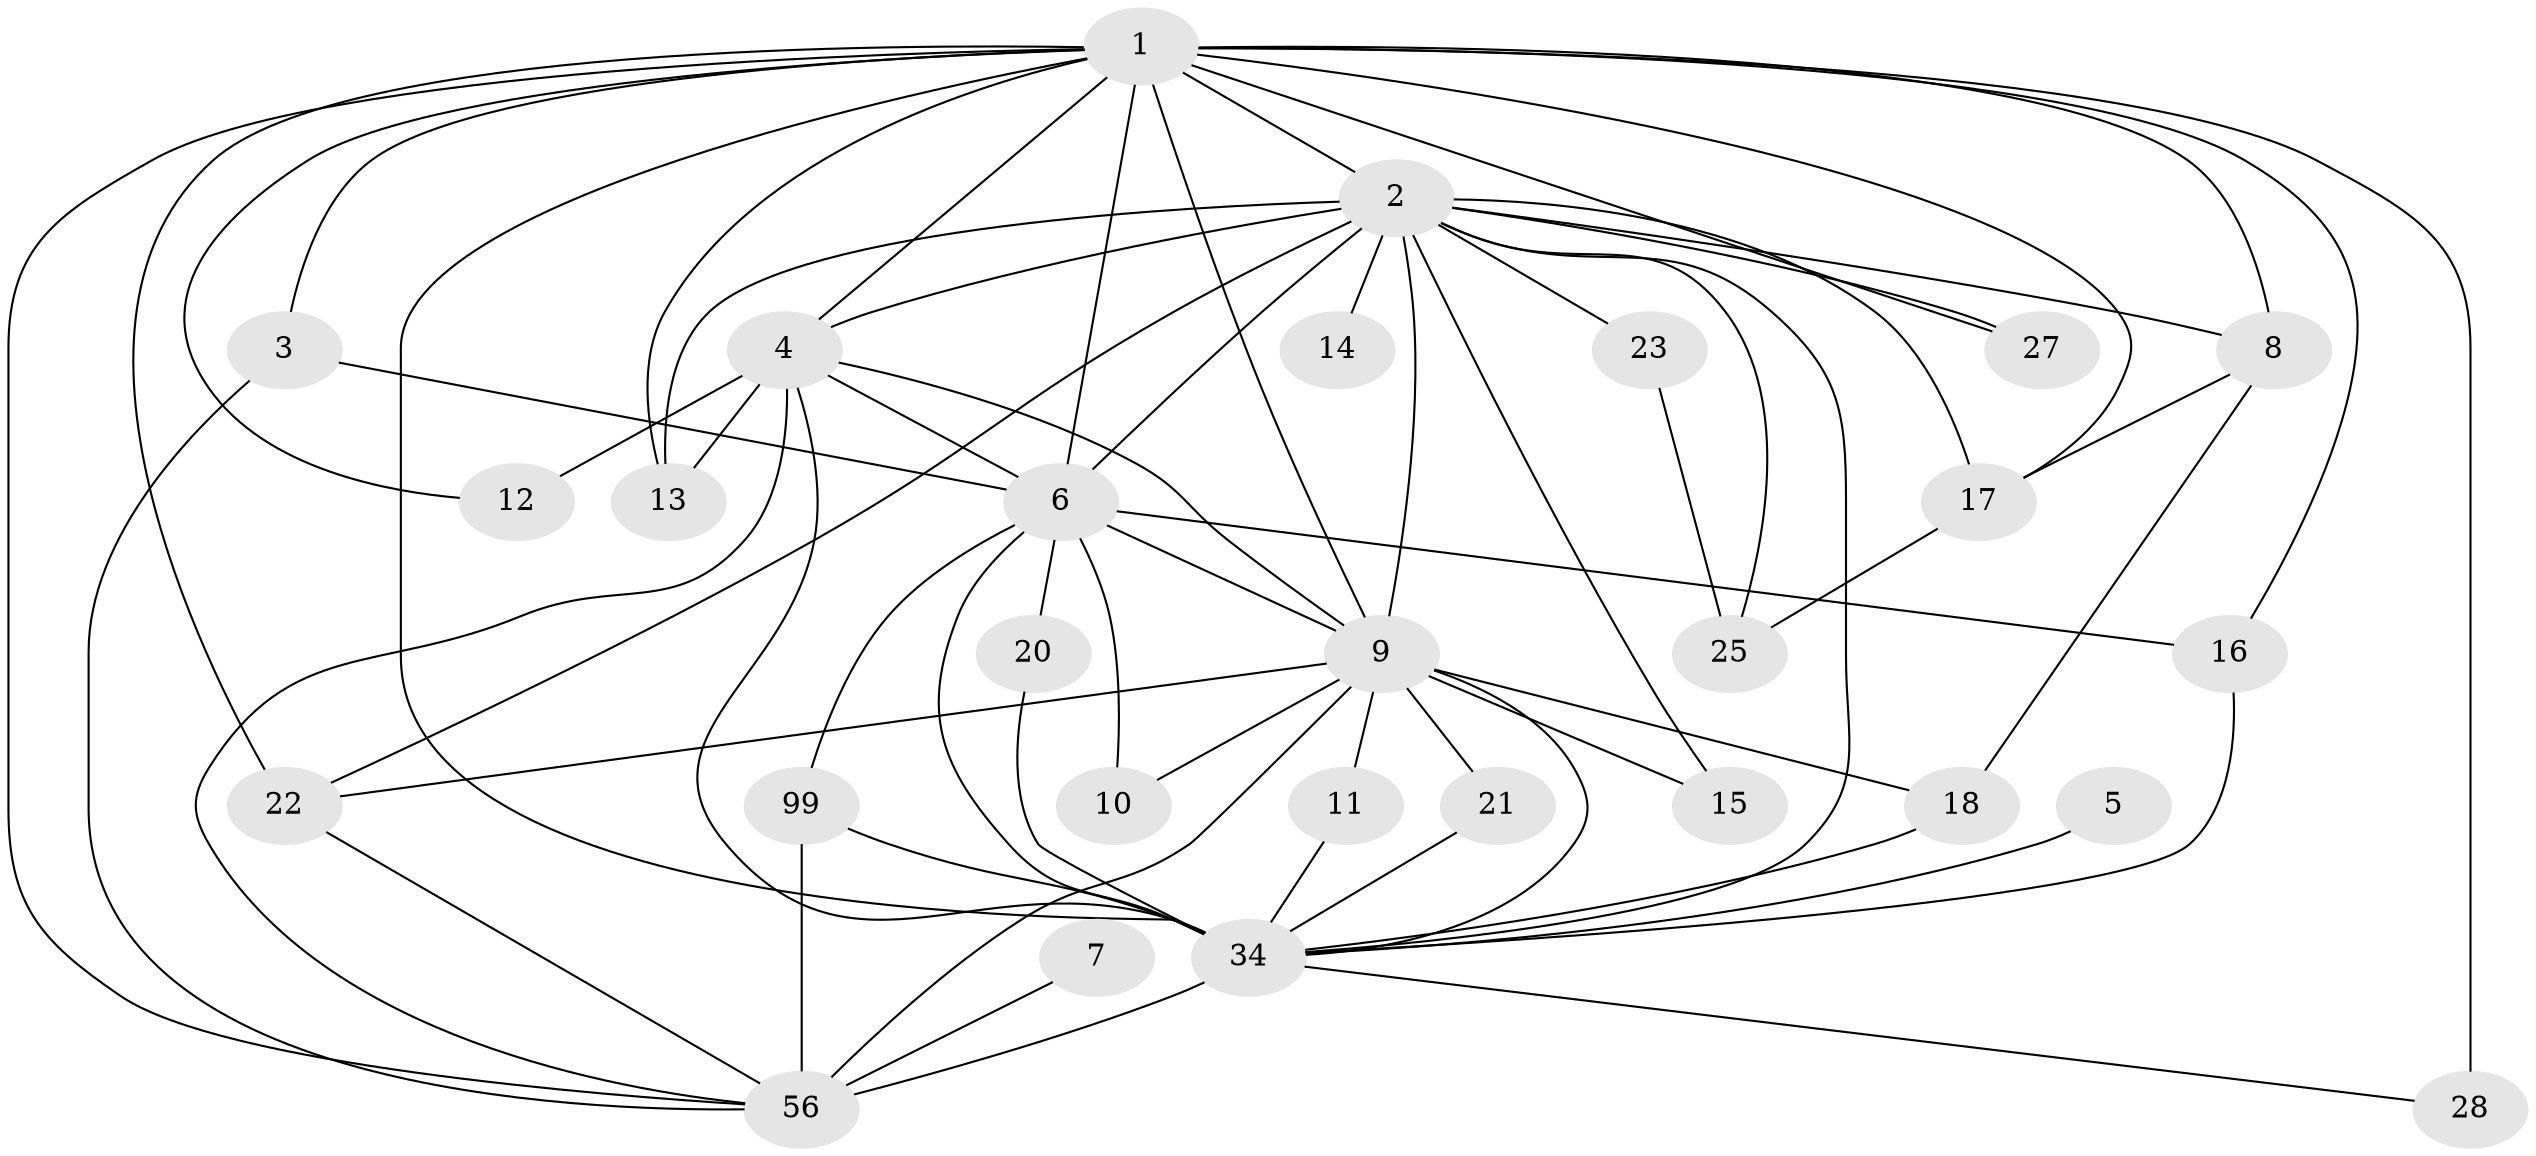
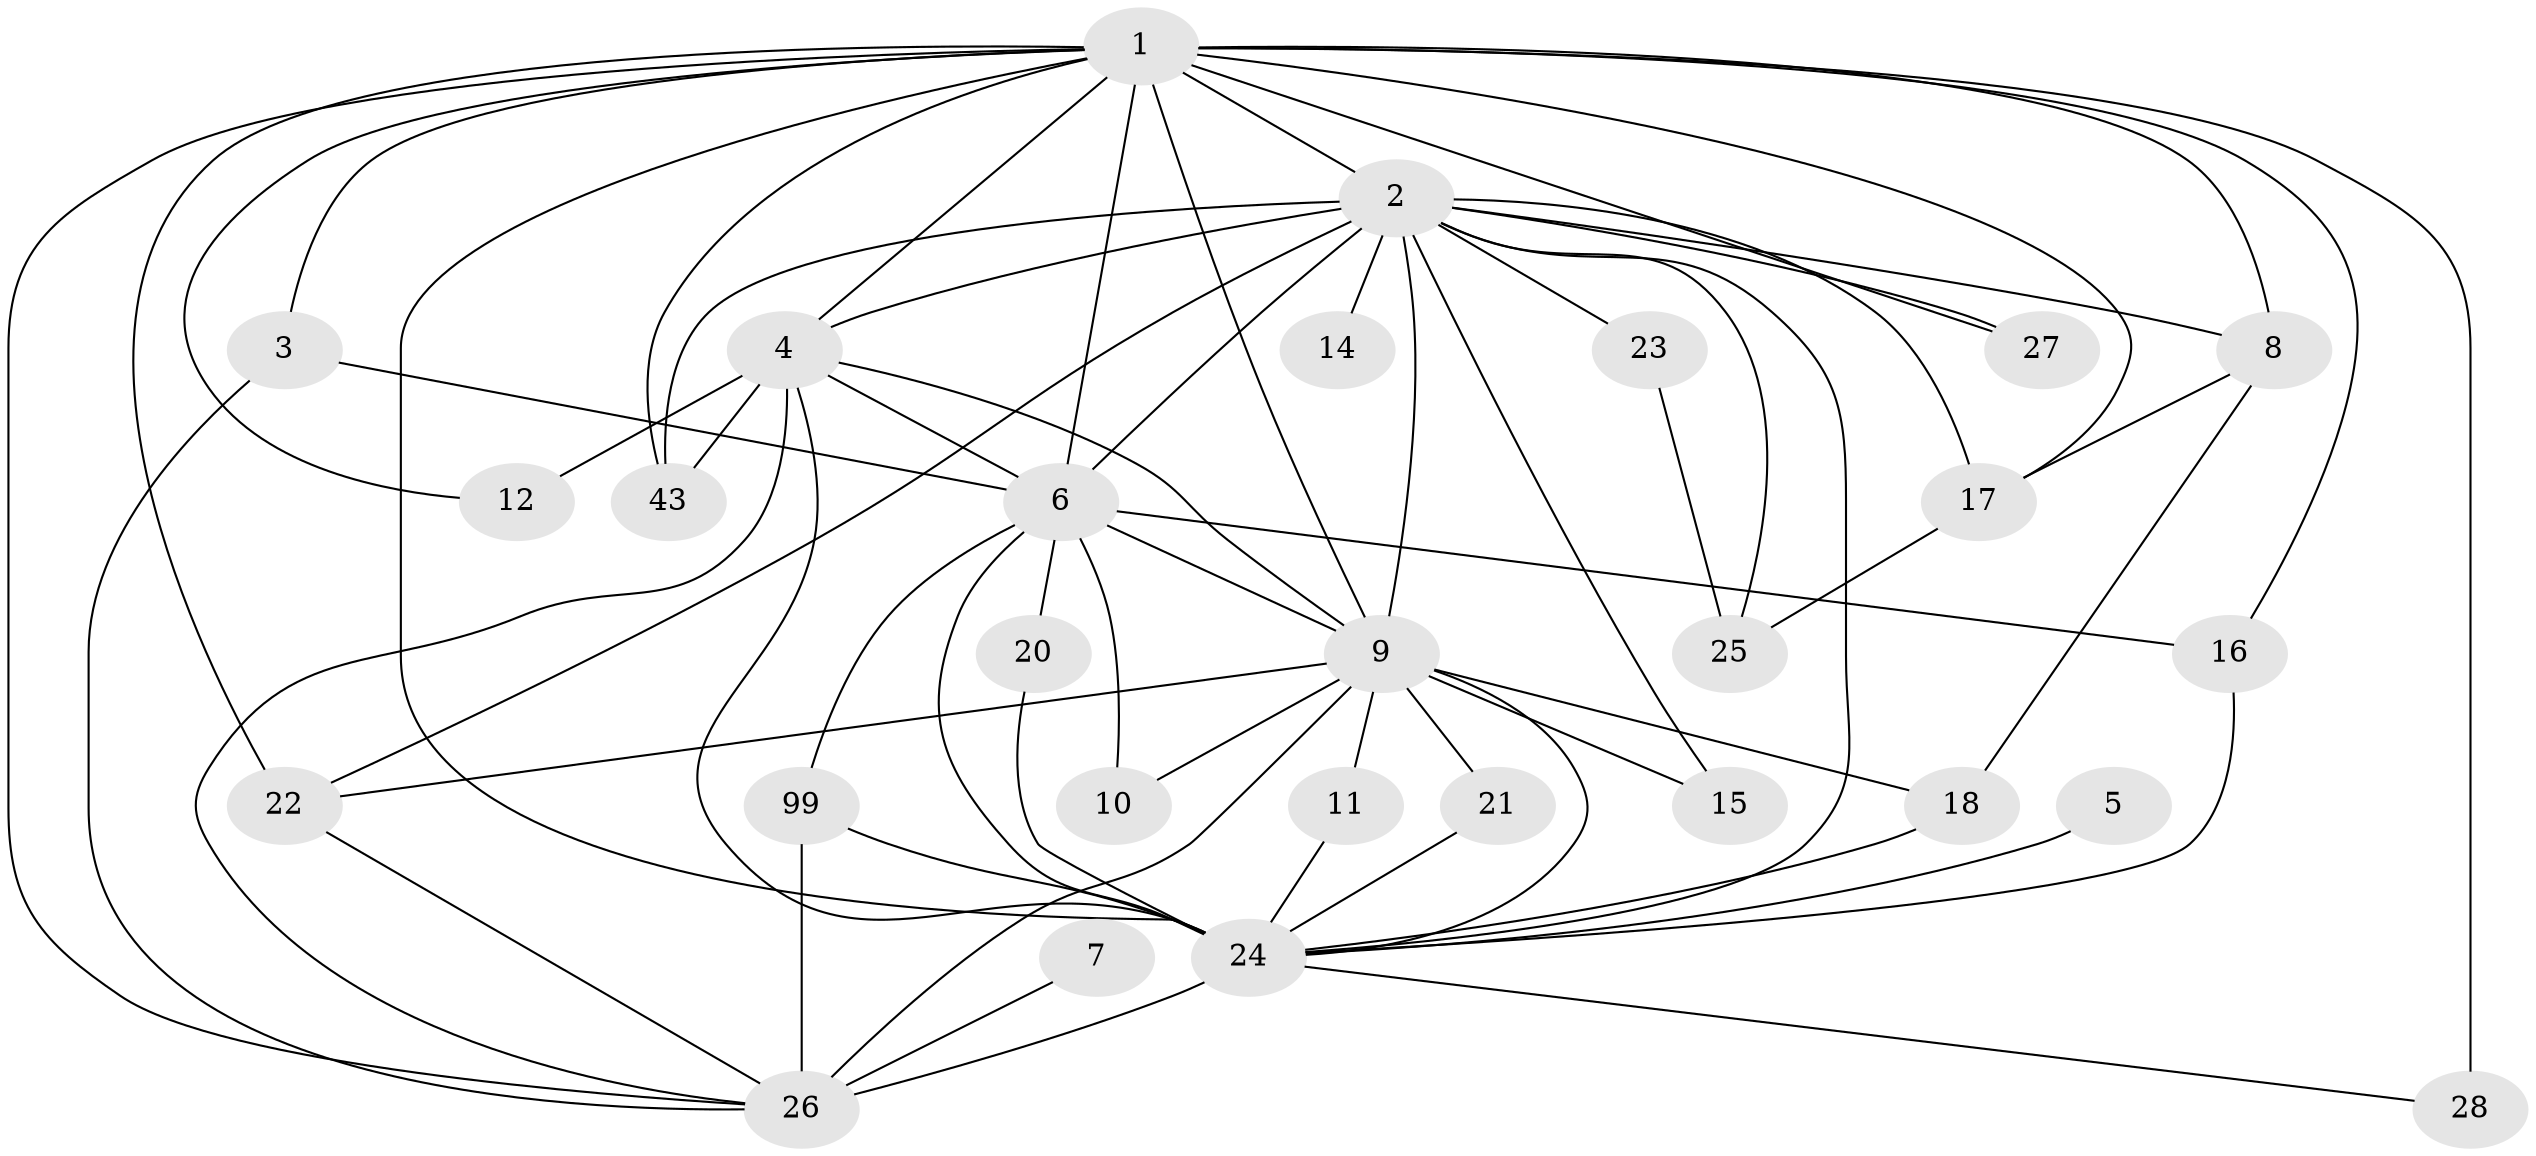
node "13": label "13" -> "43"
node "34": label "34" -> "24"
node "56": label "56" -> "26"
